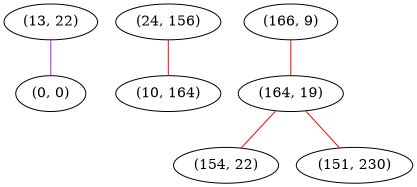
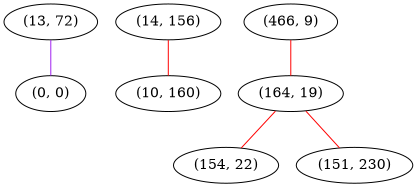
node "(13, 22)": label "(13, 22)" -> "(13, 72)"
node "(24, 156)": label "(24, 156)" -> "(14, 156)"
node "(166, 9)": label "(166, 9)" -> "(466, 9)"
node "(10, 164)": label "(10, 164)" -> "(10, 160)"
